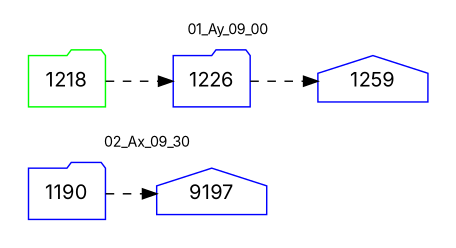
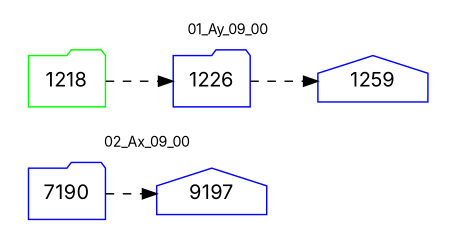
cluster "02_Ax_09_30": label "02_Ax_09_30" -> "02_Ax_09_00"
node "1190": label "1190" -> "7190"
